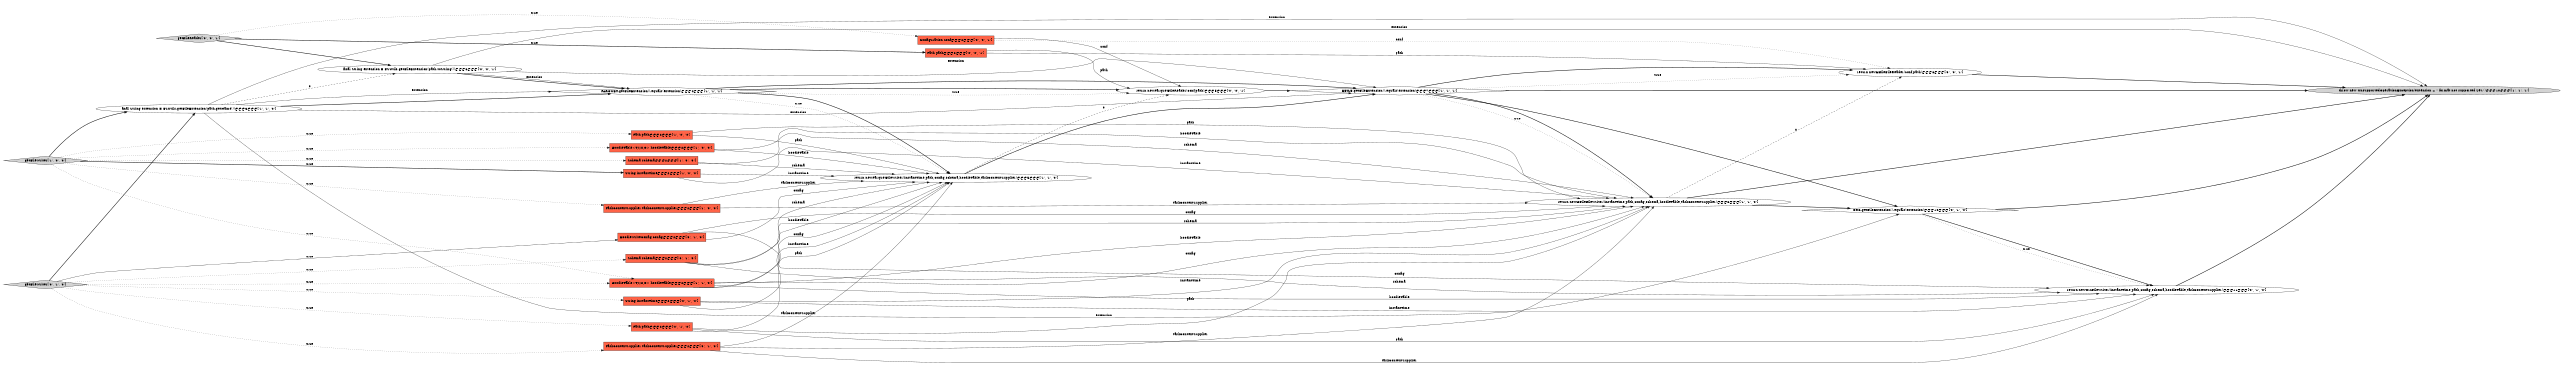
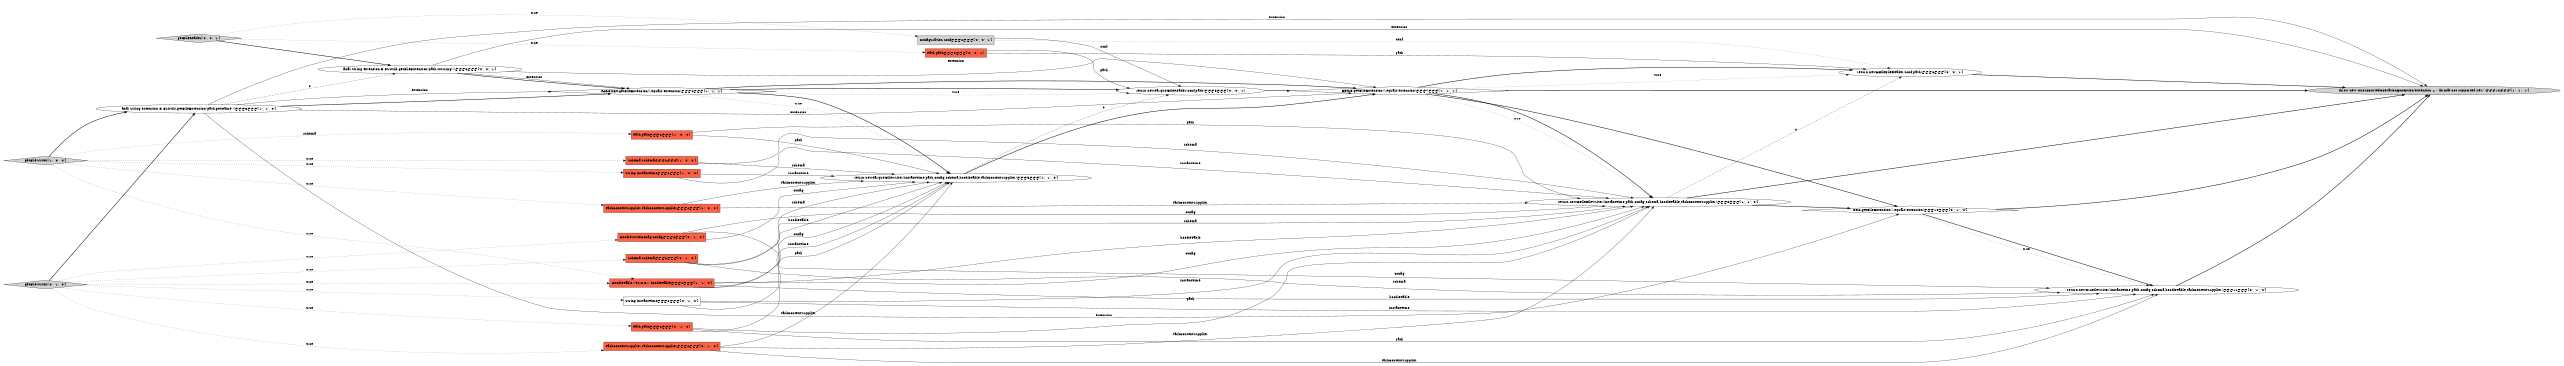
node "Configuration conf@@@2@@@['0', '0', '1']": fillcolor tomato -> lightgray
edge "getFileReader['0', '0', '1']" -> "Path path@@@2@@@['0', '0', '1']": style bold -> dotted
edge "getFileWriter['1', '0', '0']" -> "Path path@@@2@@@['1', '0', '0']": label "true" -> "schema"
node "HoodieTable<T,I,K,O> hoodieTable@@@2@@@['1', '0', '0']": removed
edge "getFileWriter['1', '0', '0']" -> "String instantTime@@@2@@@['1', '0', '0']": style bold -> dotted
edge "getFileWriter['0', '1', '0']" -> "HoodieWriteConfig config@@@2@@@['0', '1', '0']": style solid -> dotted
node "String instantTime@@@2@@@['0', '1', '0']": fillcolor tomato -> white
